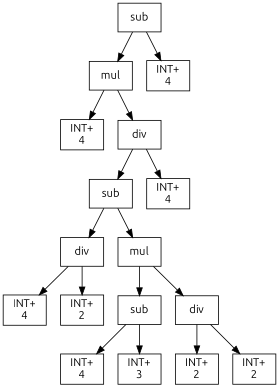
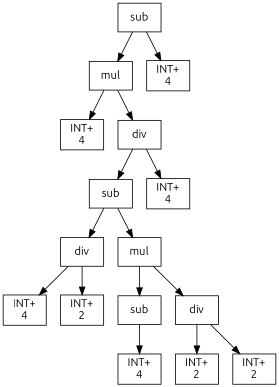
node "INT+ 3": removed
